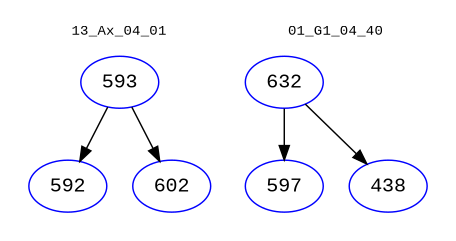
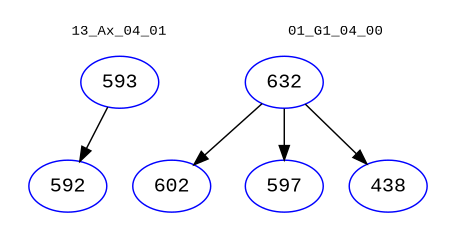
cluster "01_G1_04_40": label "01_G1_04_40" -> "01_G1_04_00"
edge "593" -> "602": now "632" -> "602"
